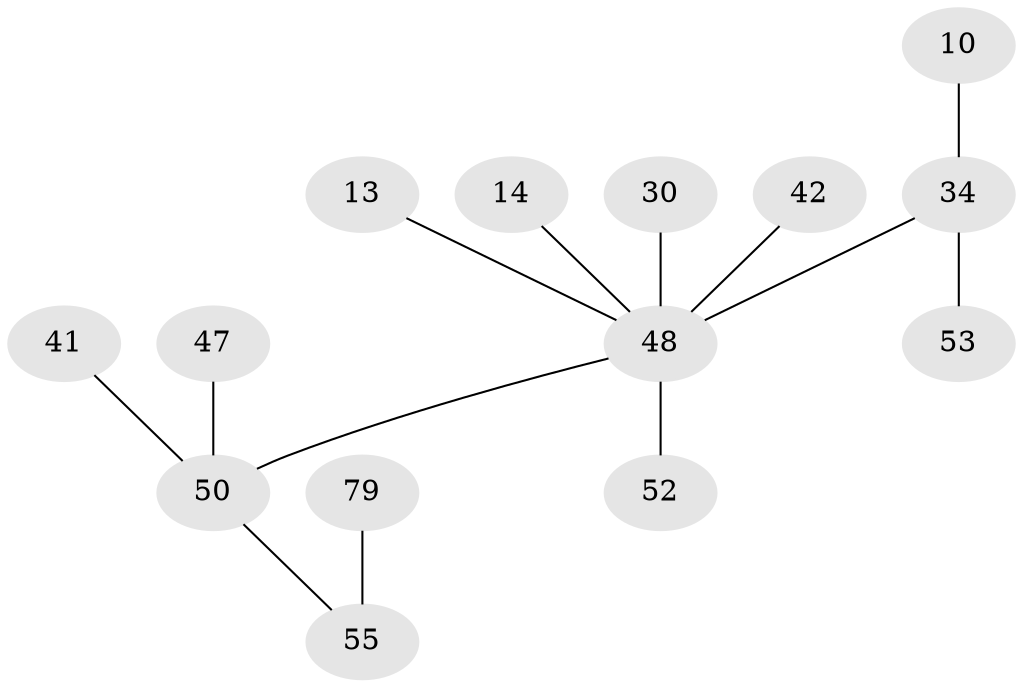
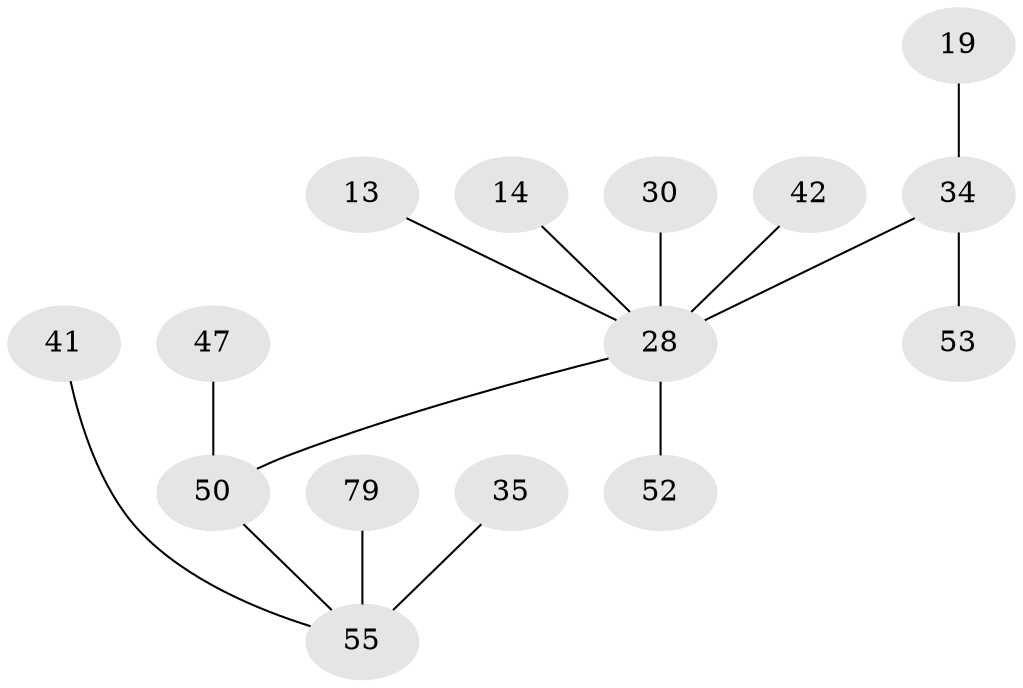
node "10": label "10" -> "19"
node "48": label "48" -> "28"
edge "41" -- "50": now "41" -- "55"
node "35": added
